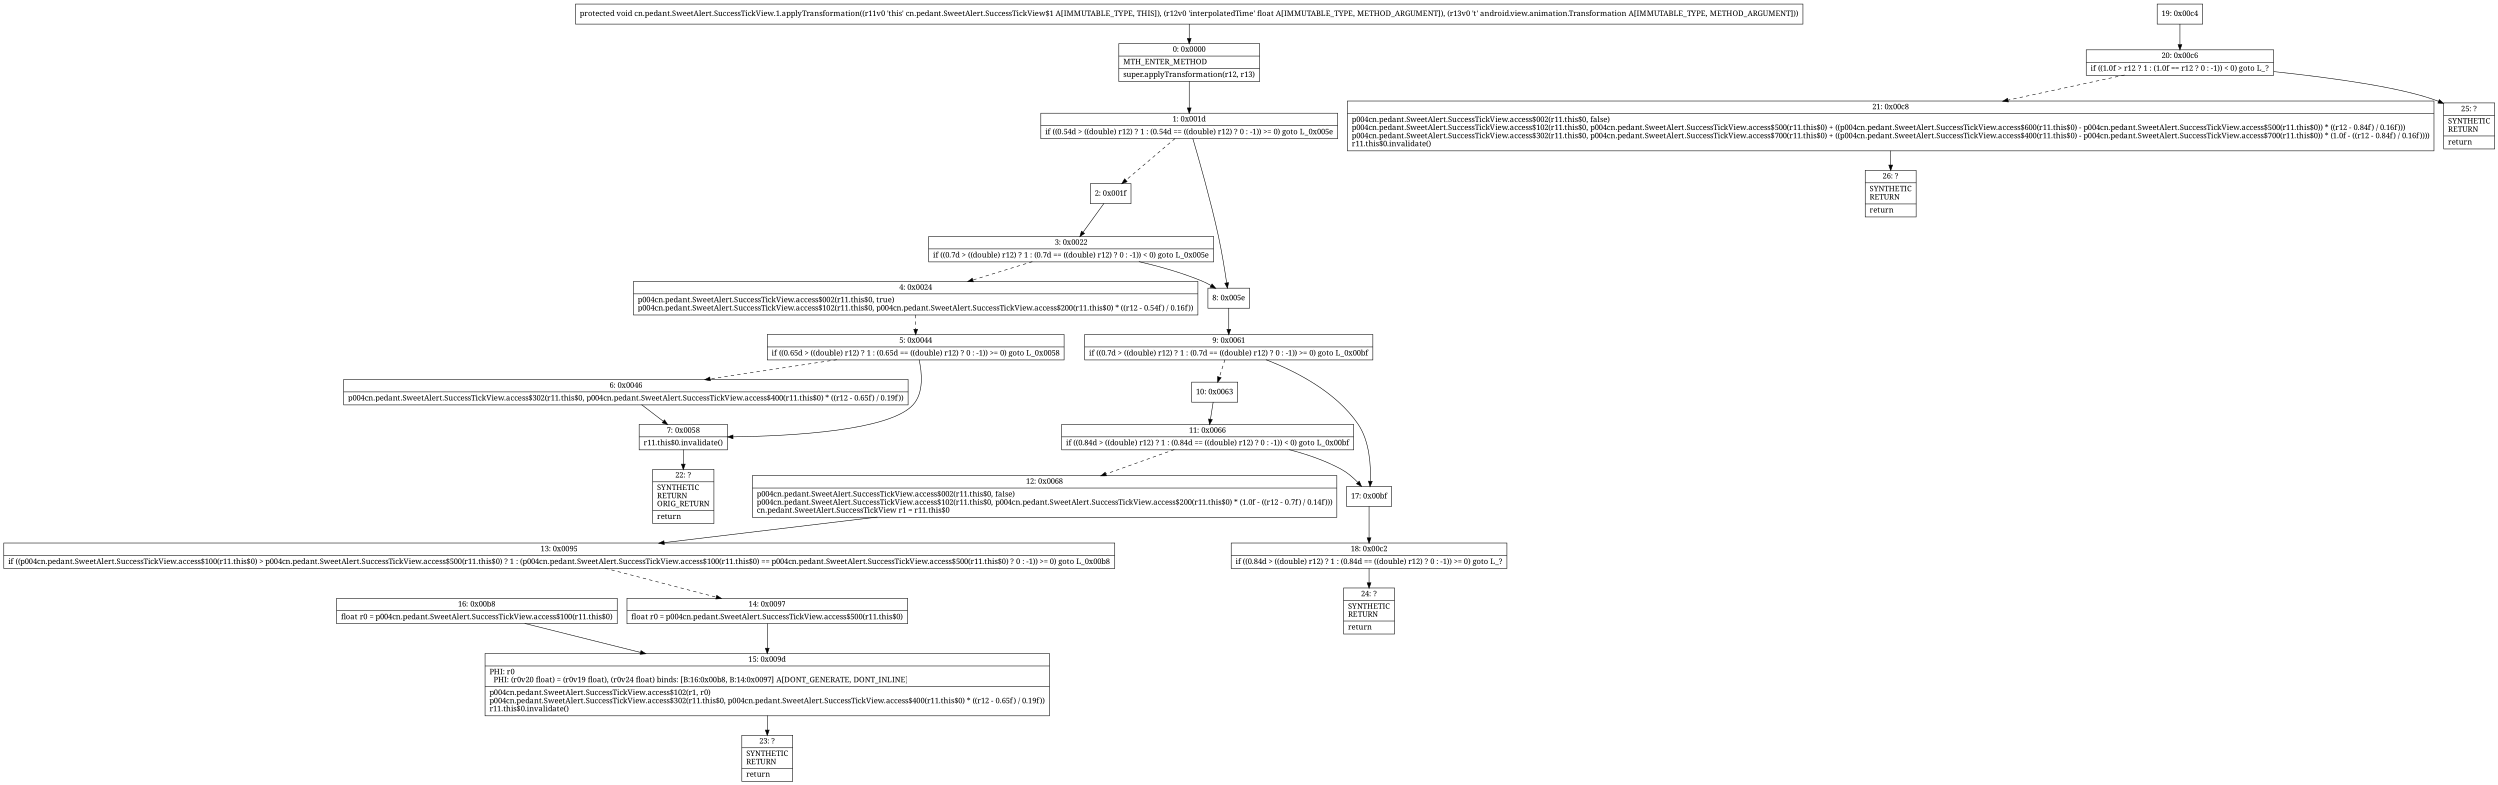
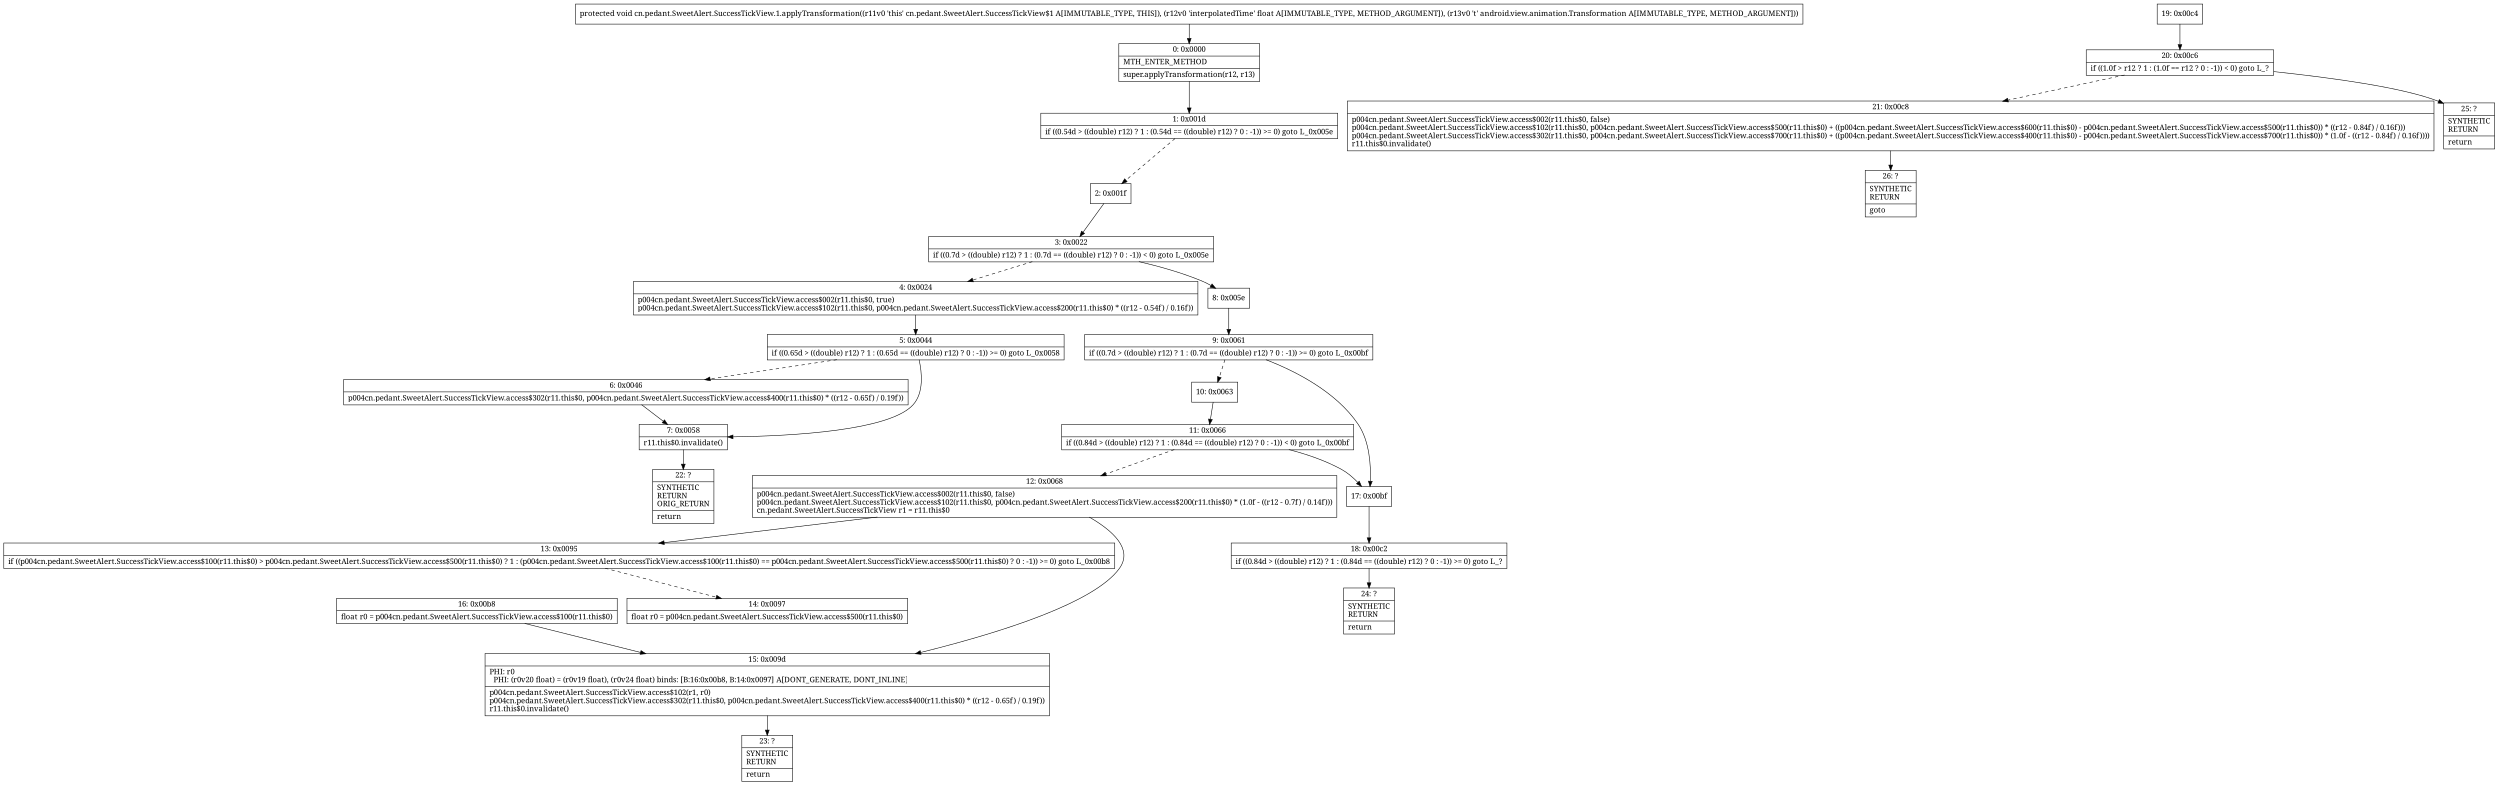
edge "1: 0x001d" -> "8: 0x005e": removed
node "26: ?": text "return" -> "goto"
edge "4: 0x0024" -> "5: 0x0044": style dashed -> solid
edge "14: 0x0097" -> "15: 0x009d": now "12: 0x0068" -> "15: 0x009d"
